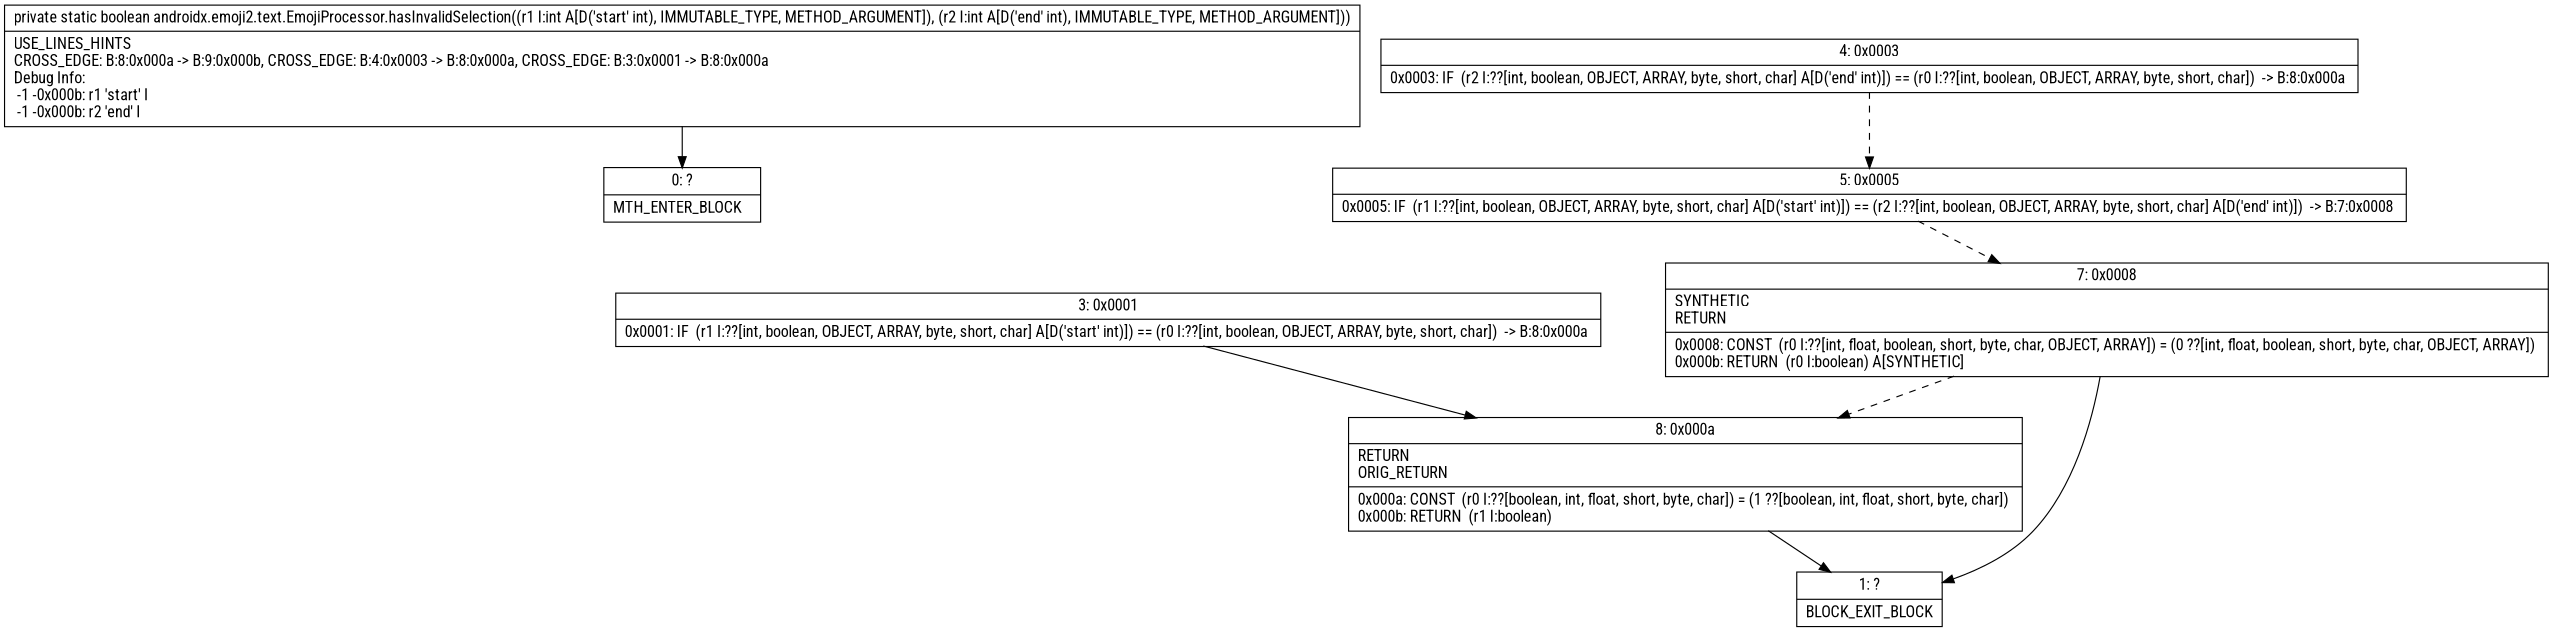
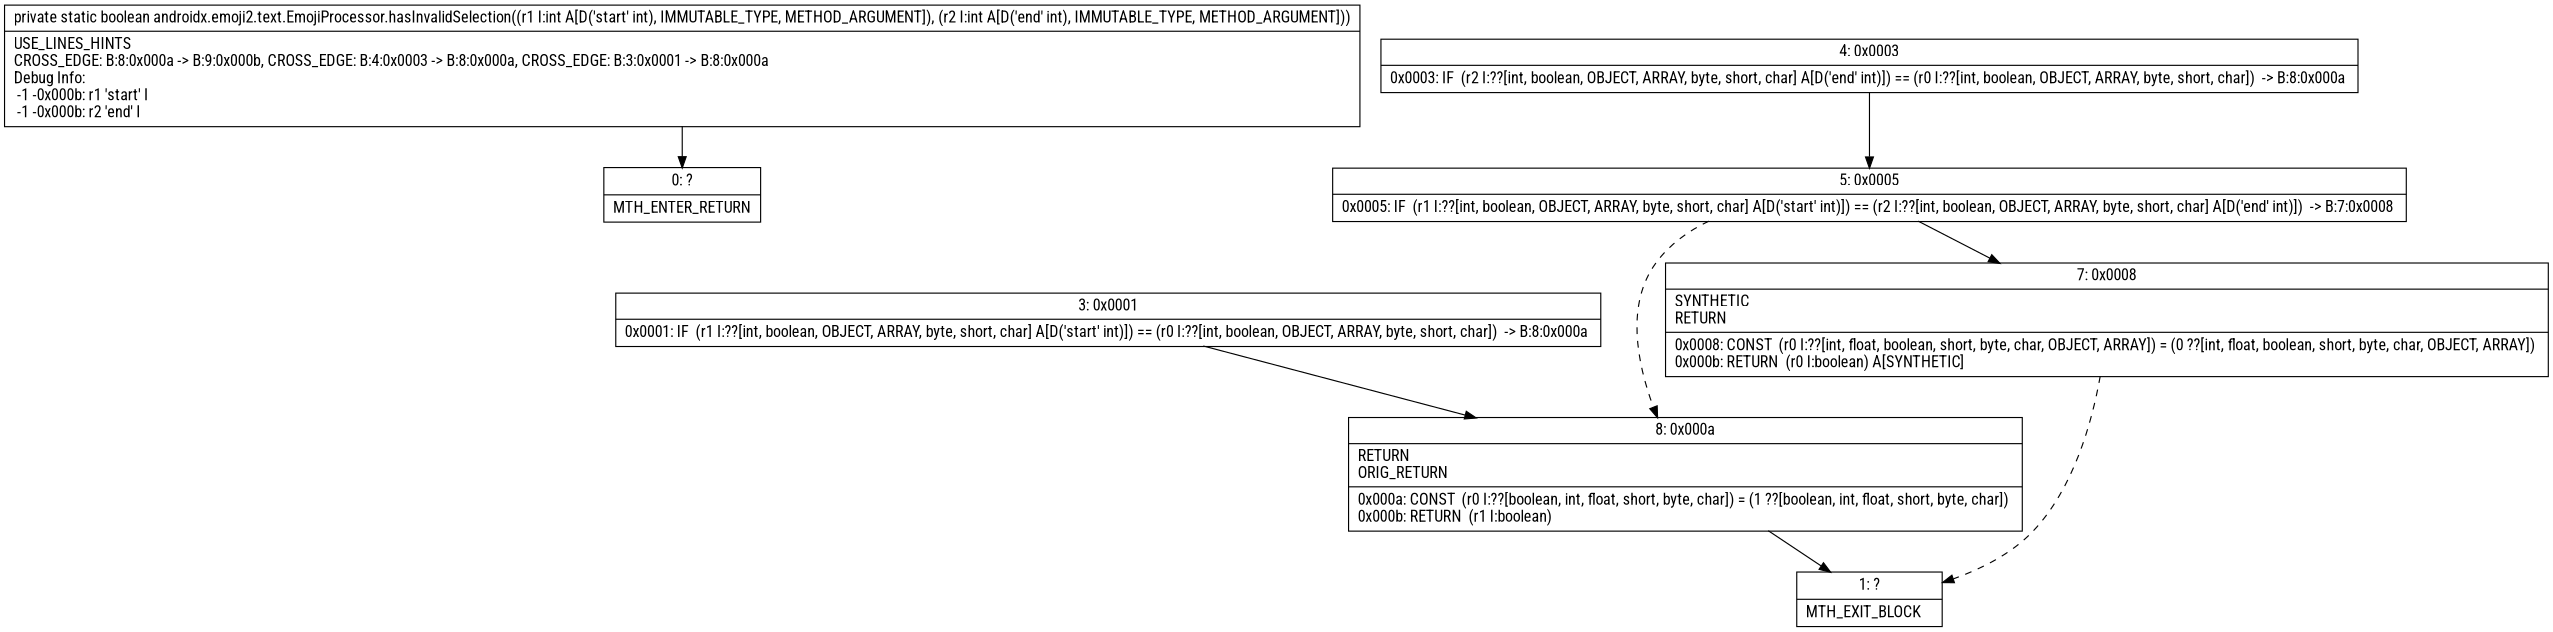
edge "4: 0x0003" -> "5: 0x0005": style dashed -> solid
node "0: ?": text "MTH_ENTER_BLOCK" -> "MTH_ENTER_RETURN"
edge "5: 0x0005" -> "7: 0x0008": style dashed -> solid
edge "7: 0x0008" -> "8: 0x000a": now "5: 0x0005" -> "8: 0x000a"
edge "7: 0x0008" -> "1: ?": style solid -> dashed
node "1: ?": text "BLOCK_EXIT_BLOCK" -> "MTH_EXIT_BLOCK"
